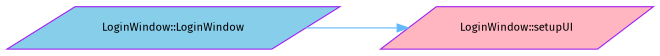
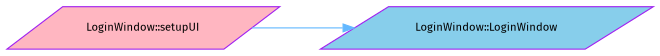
edge "LoginWindow::LoginWindow" -> "LoginWindow::setupUI": reversed
